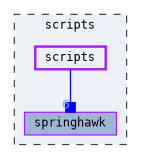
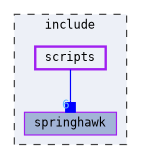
cluster "scripts": label "scripts" -> "include"
